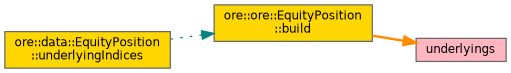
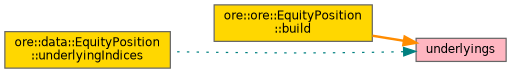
edge "ore::data::EquityPosition ::underlyingIndices" -> "ore::ore::EquityPosition ::build": now "ore::data::EquityPosition ::underlyingIndices" -> "underlyings"
